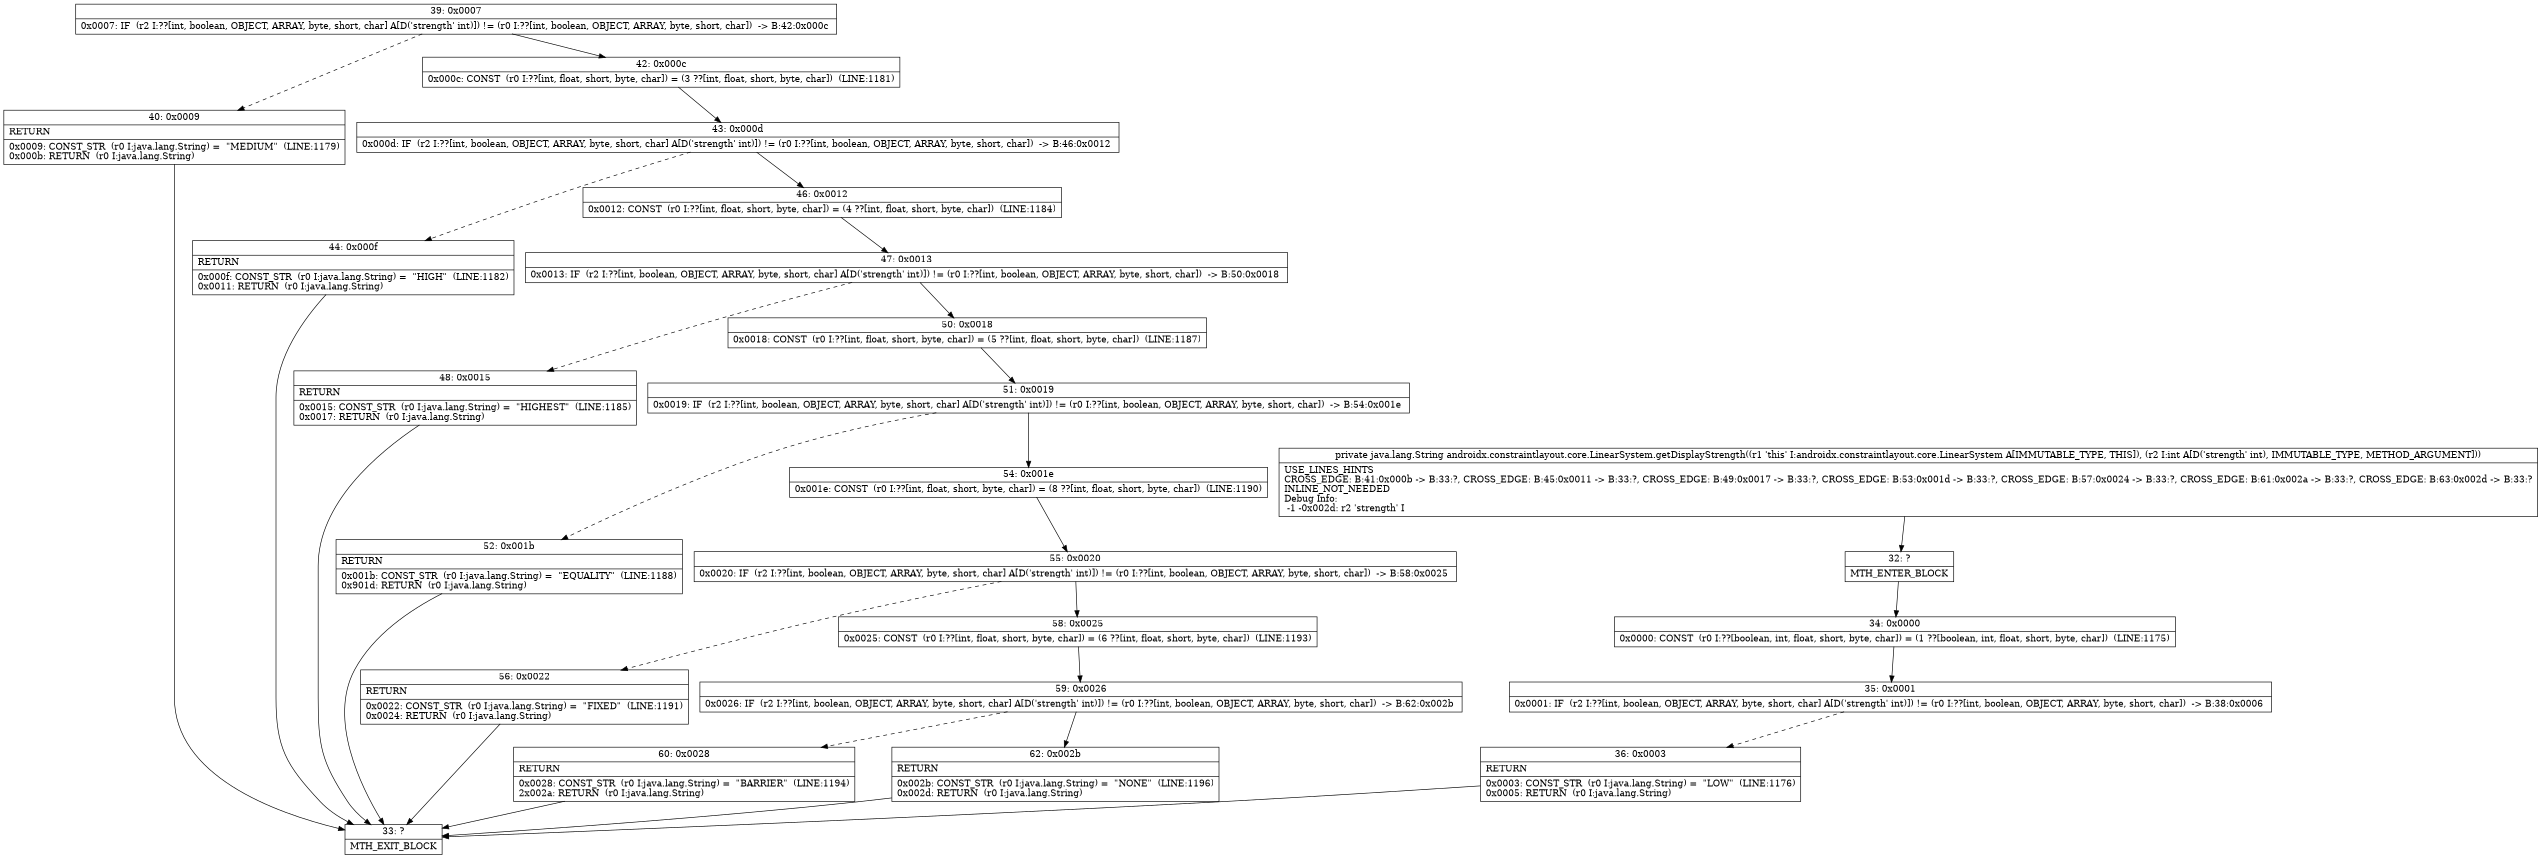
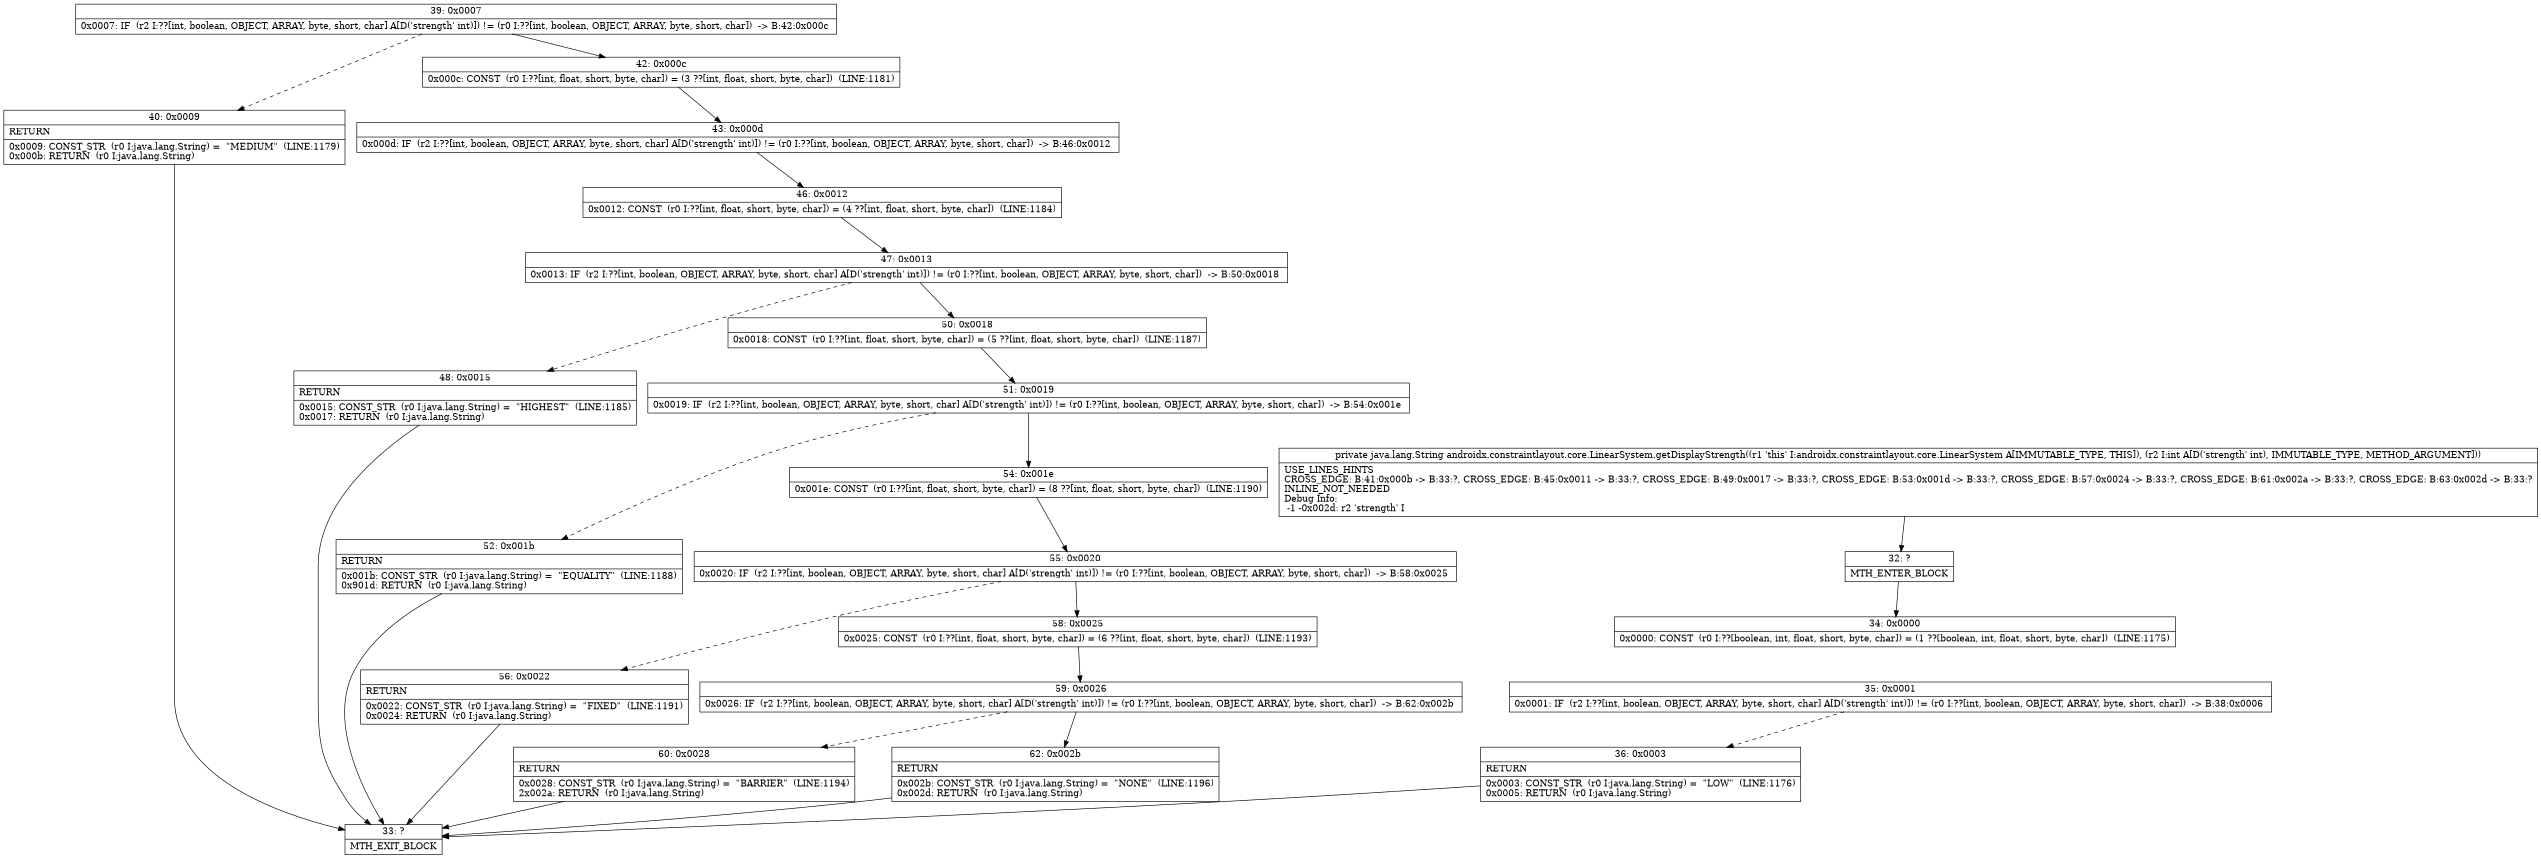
node "44: 0x000f": removed
edge "34: 0x0000" -> "35: 0x0001": removed
